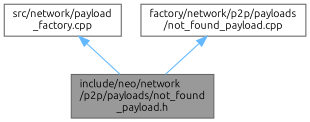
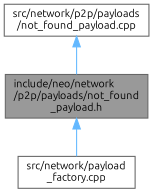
node "factory/network/p2p/payloads /not_found_payload.cpp": label "factory/network/p2p/payloads /not_found_payload.cpp" -> "src/network/p2p/payloads /not_found_payload.cpp"
edge "include/neo/network /p2p/payloads/not_found _payload.h" -> "src/network/payload _factory.cpp": reversed
